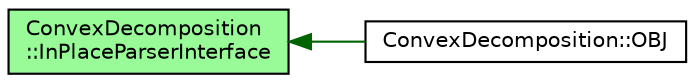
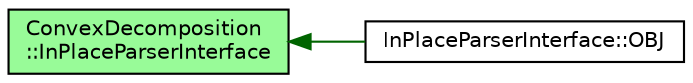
node "ConvexDecomposition::OBJ": label "ConvexDecomposition::OBJ" -> "InPlaceParserInterface::OBJ"
